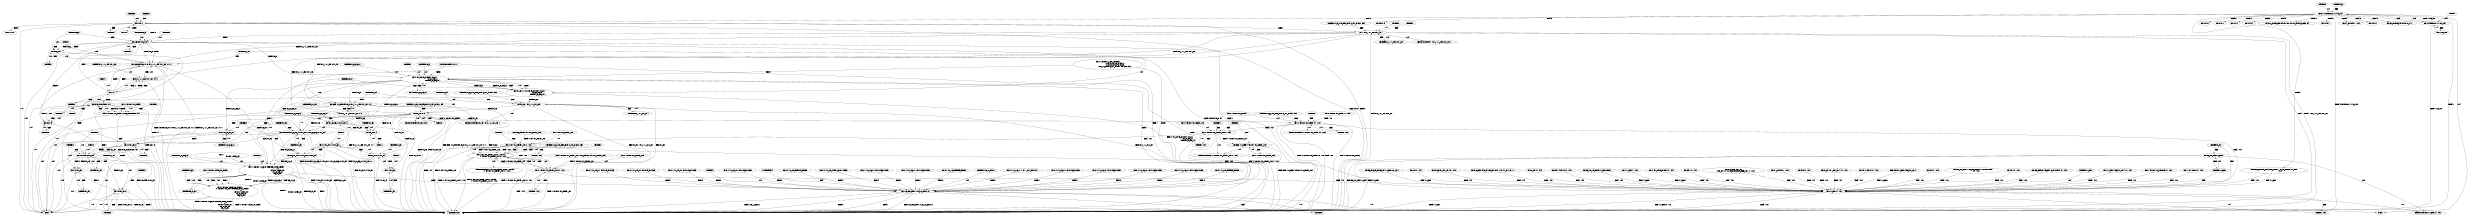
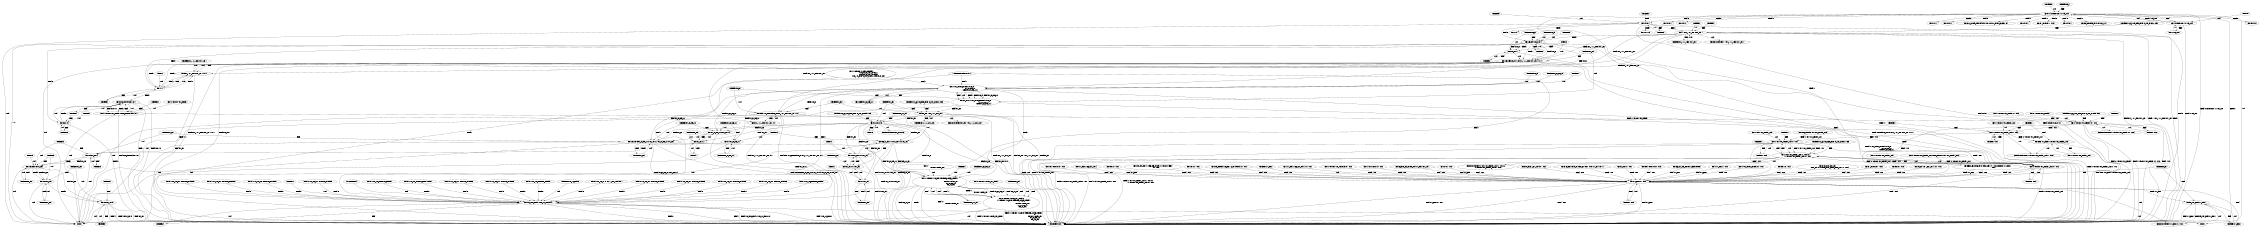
edge "(Call,psk_len == 0)" -> "(ControlStructure,if (psk_len > PSK_MAX_PSK_LEN))": now "(Call,psk_len == 0)" -> "(Call,pre_ms_len = 2 + psk_len + 2 + psk_len)"
node "(DecryptInit,srvr_ecdh = EC_KEY_new())": label "(DecryptInit,srvr_ecdh = EC_KEY_new())" -> "(Call,srvr_ecdh = EC_KEY_new())"
edge "(Call,srvr_ecdh != NULL)" -> "(Call,EC_KEY_free(srvr_ecdh))": added, label "DDG: srvr_ecdh"
edge "(Call,memset(t, 0, psk_len))" -> "(MethodReturn,int)": removed, label "DDG: memset(t, 0, psk_len)"
